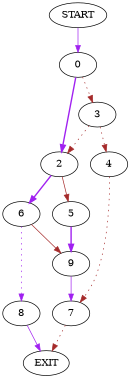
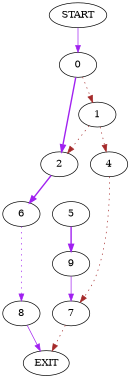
node "3": label "3" -> "1"
edge "2" -> "5": removed
edge "6" -> "9": removed
